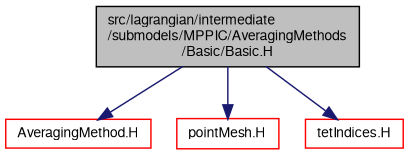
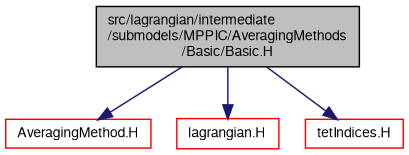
node "pointMesh.H": label "pointMesh.H" -> "lagrangian.H"
